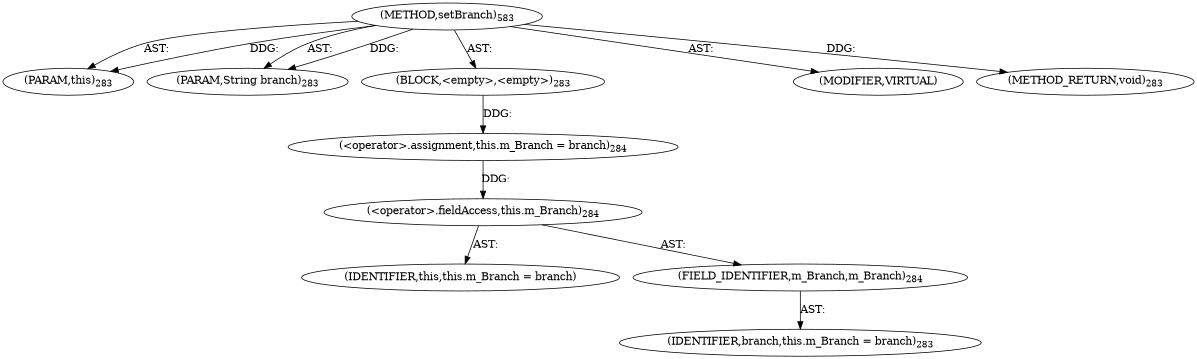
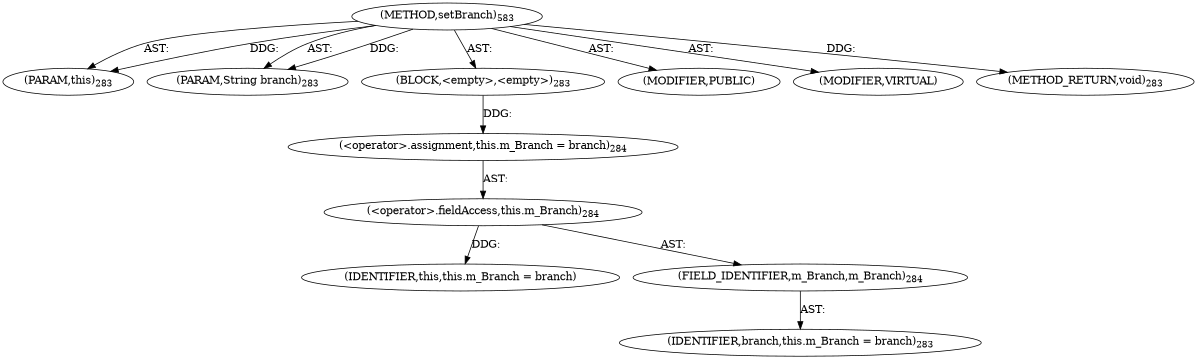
node "(MODIFIER,PUBLIC)": added
edge "(<operator>.assignment,this.m_Branch = branch)" -> "(<operator>.fieldAccess,this.m_Branch)": label "DDG: " -> "AST: "
edge "(<operator>.fieldAccess,this.m_Branch)" -> "(IDENTIFIER,this,this.m_Branch = branch)": label "AST: " -> "DDG: "
